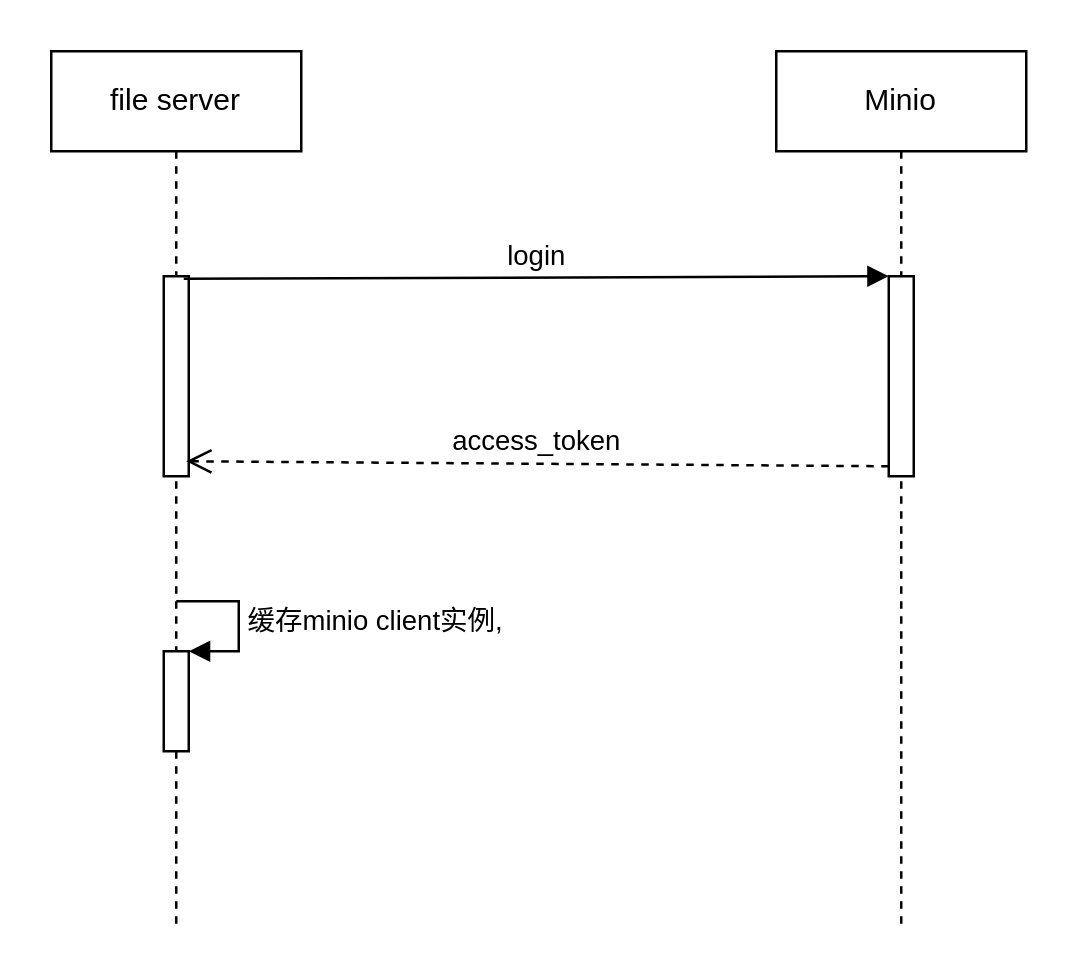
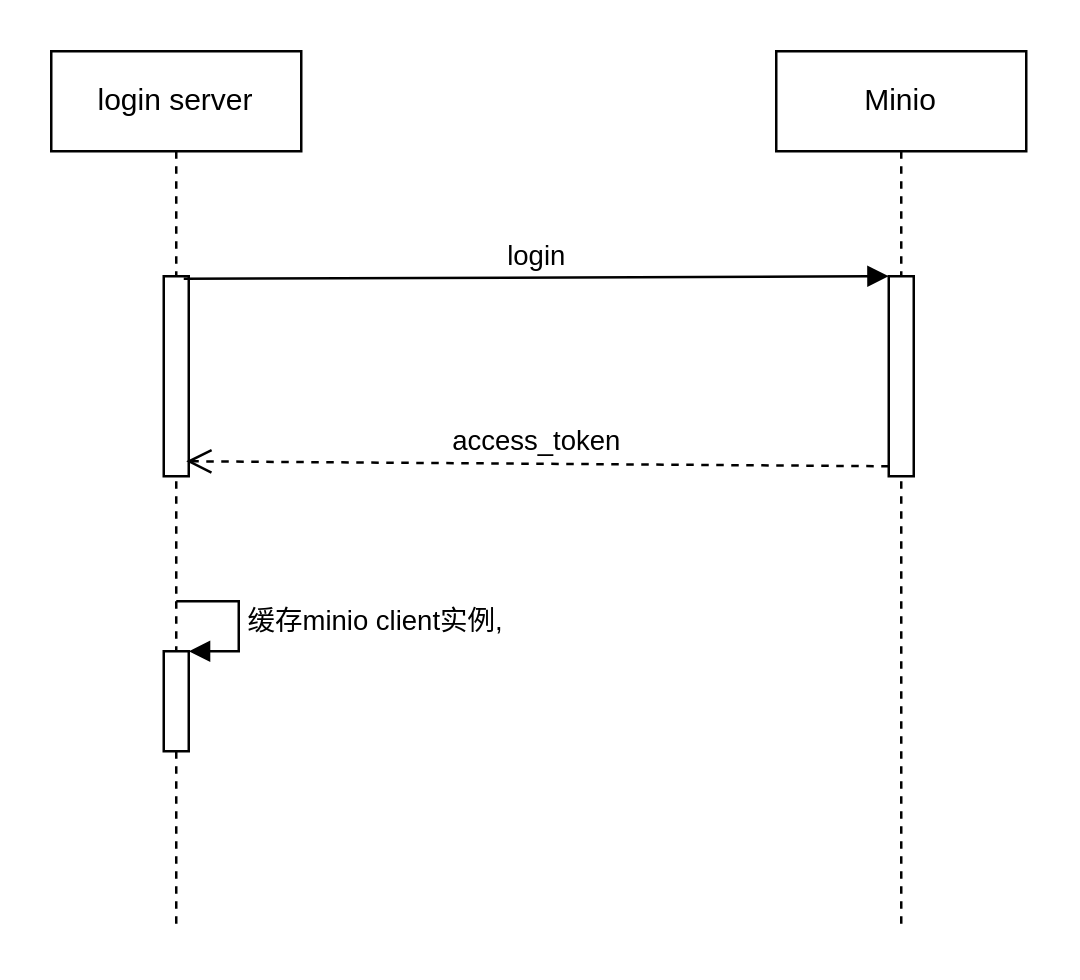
node "file server": label "file server" -> "login server"
